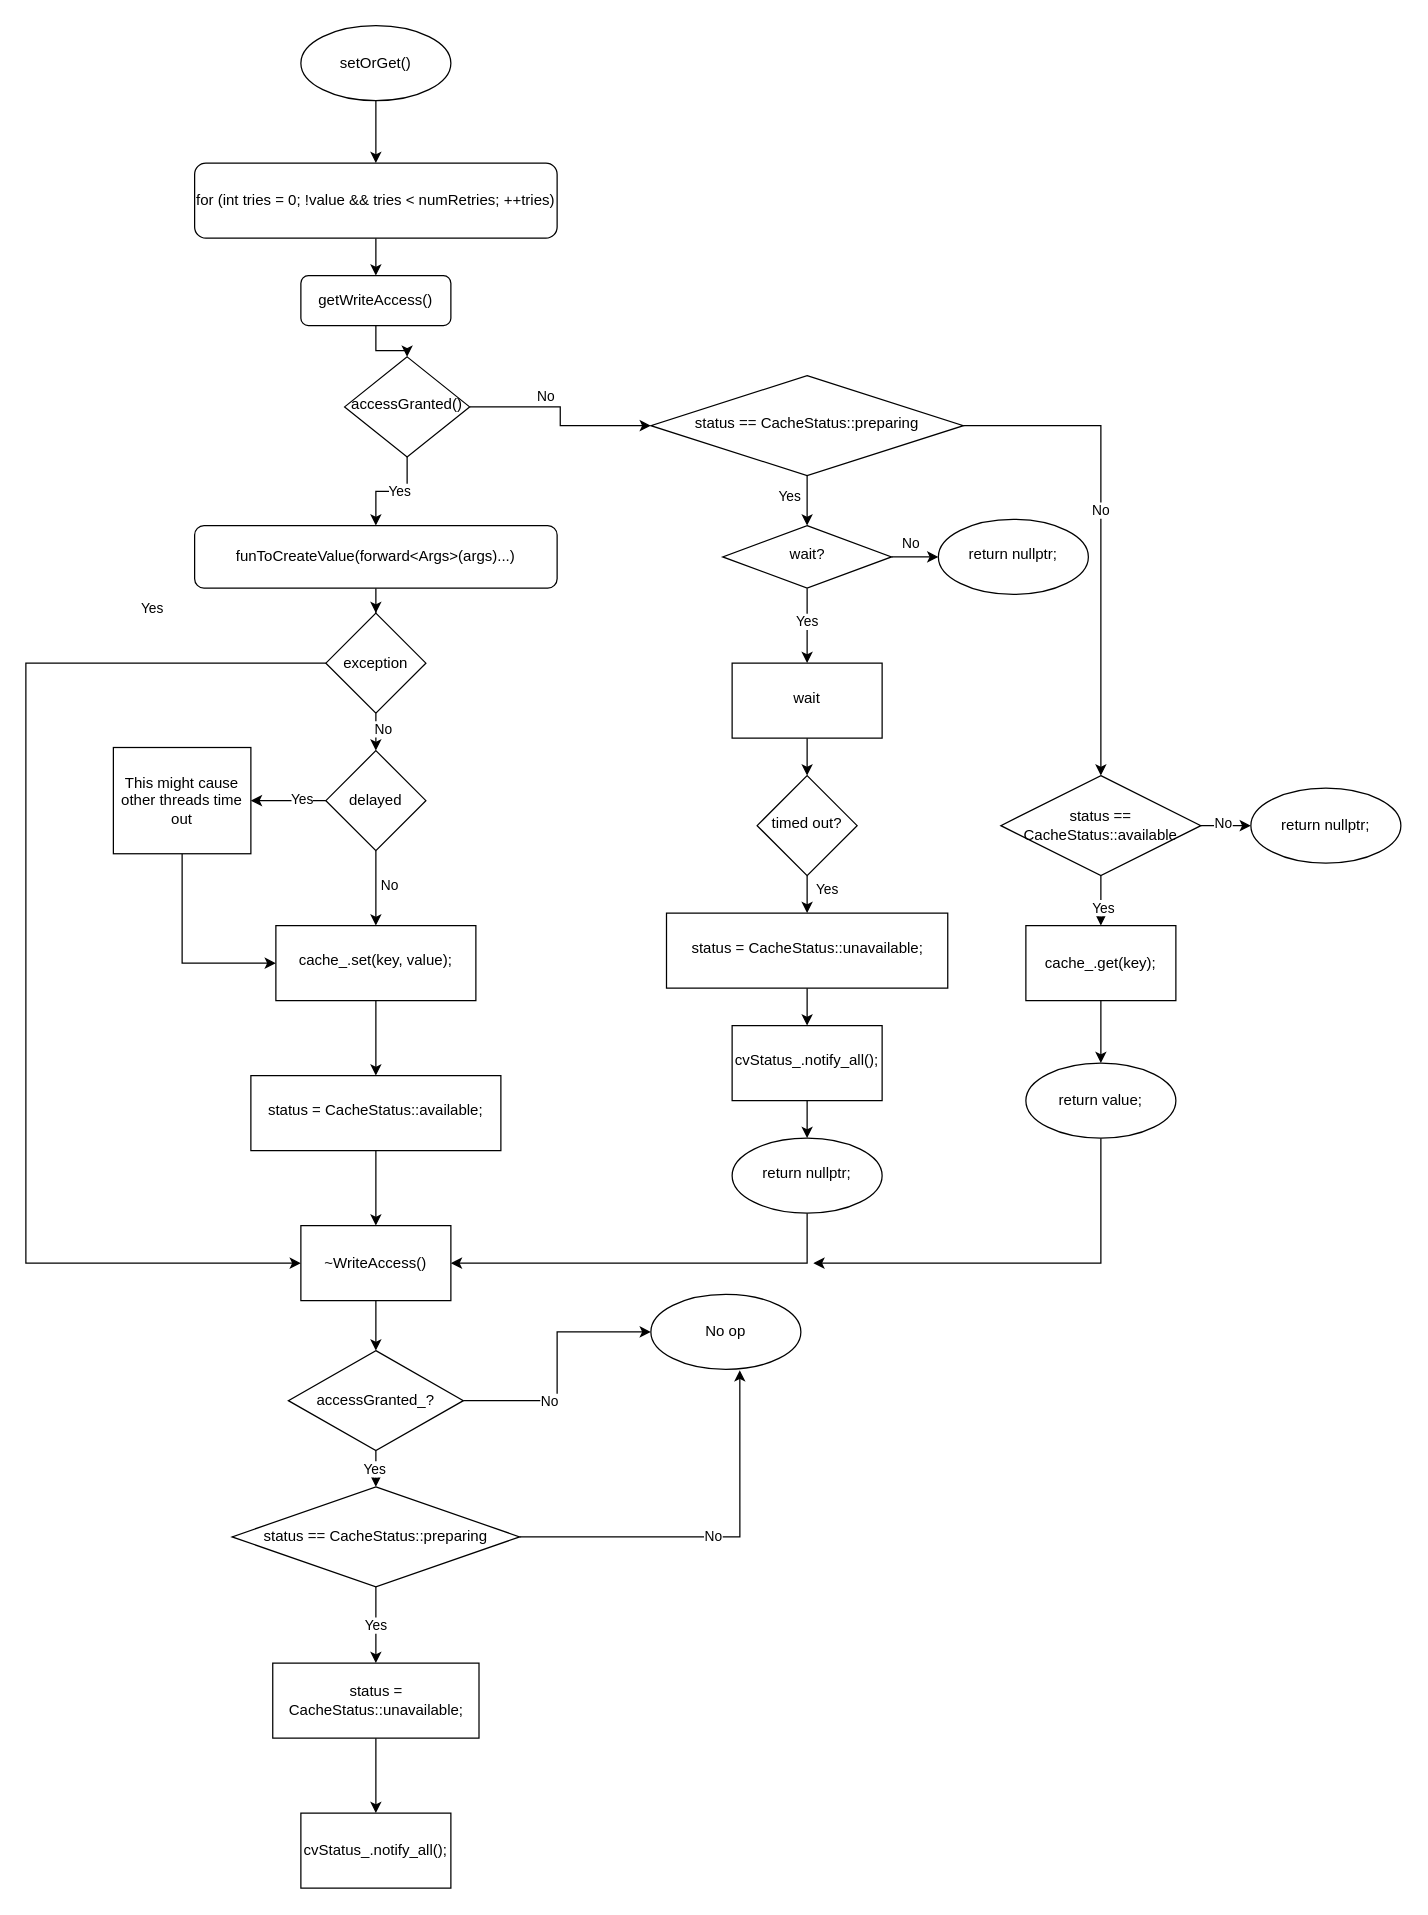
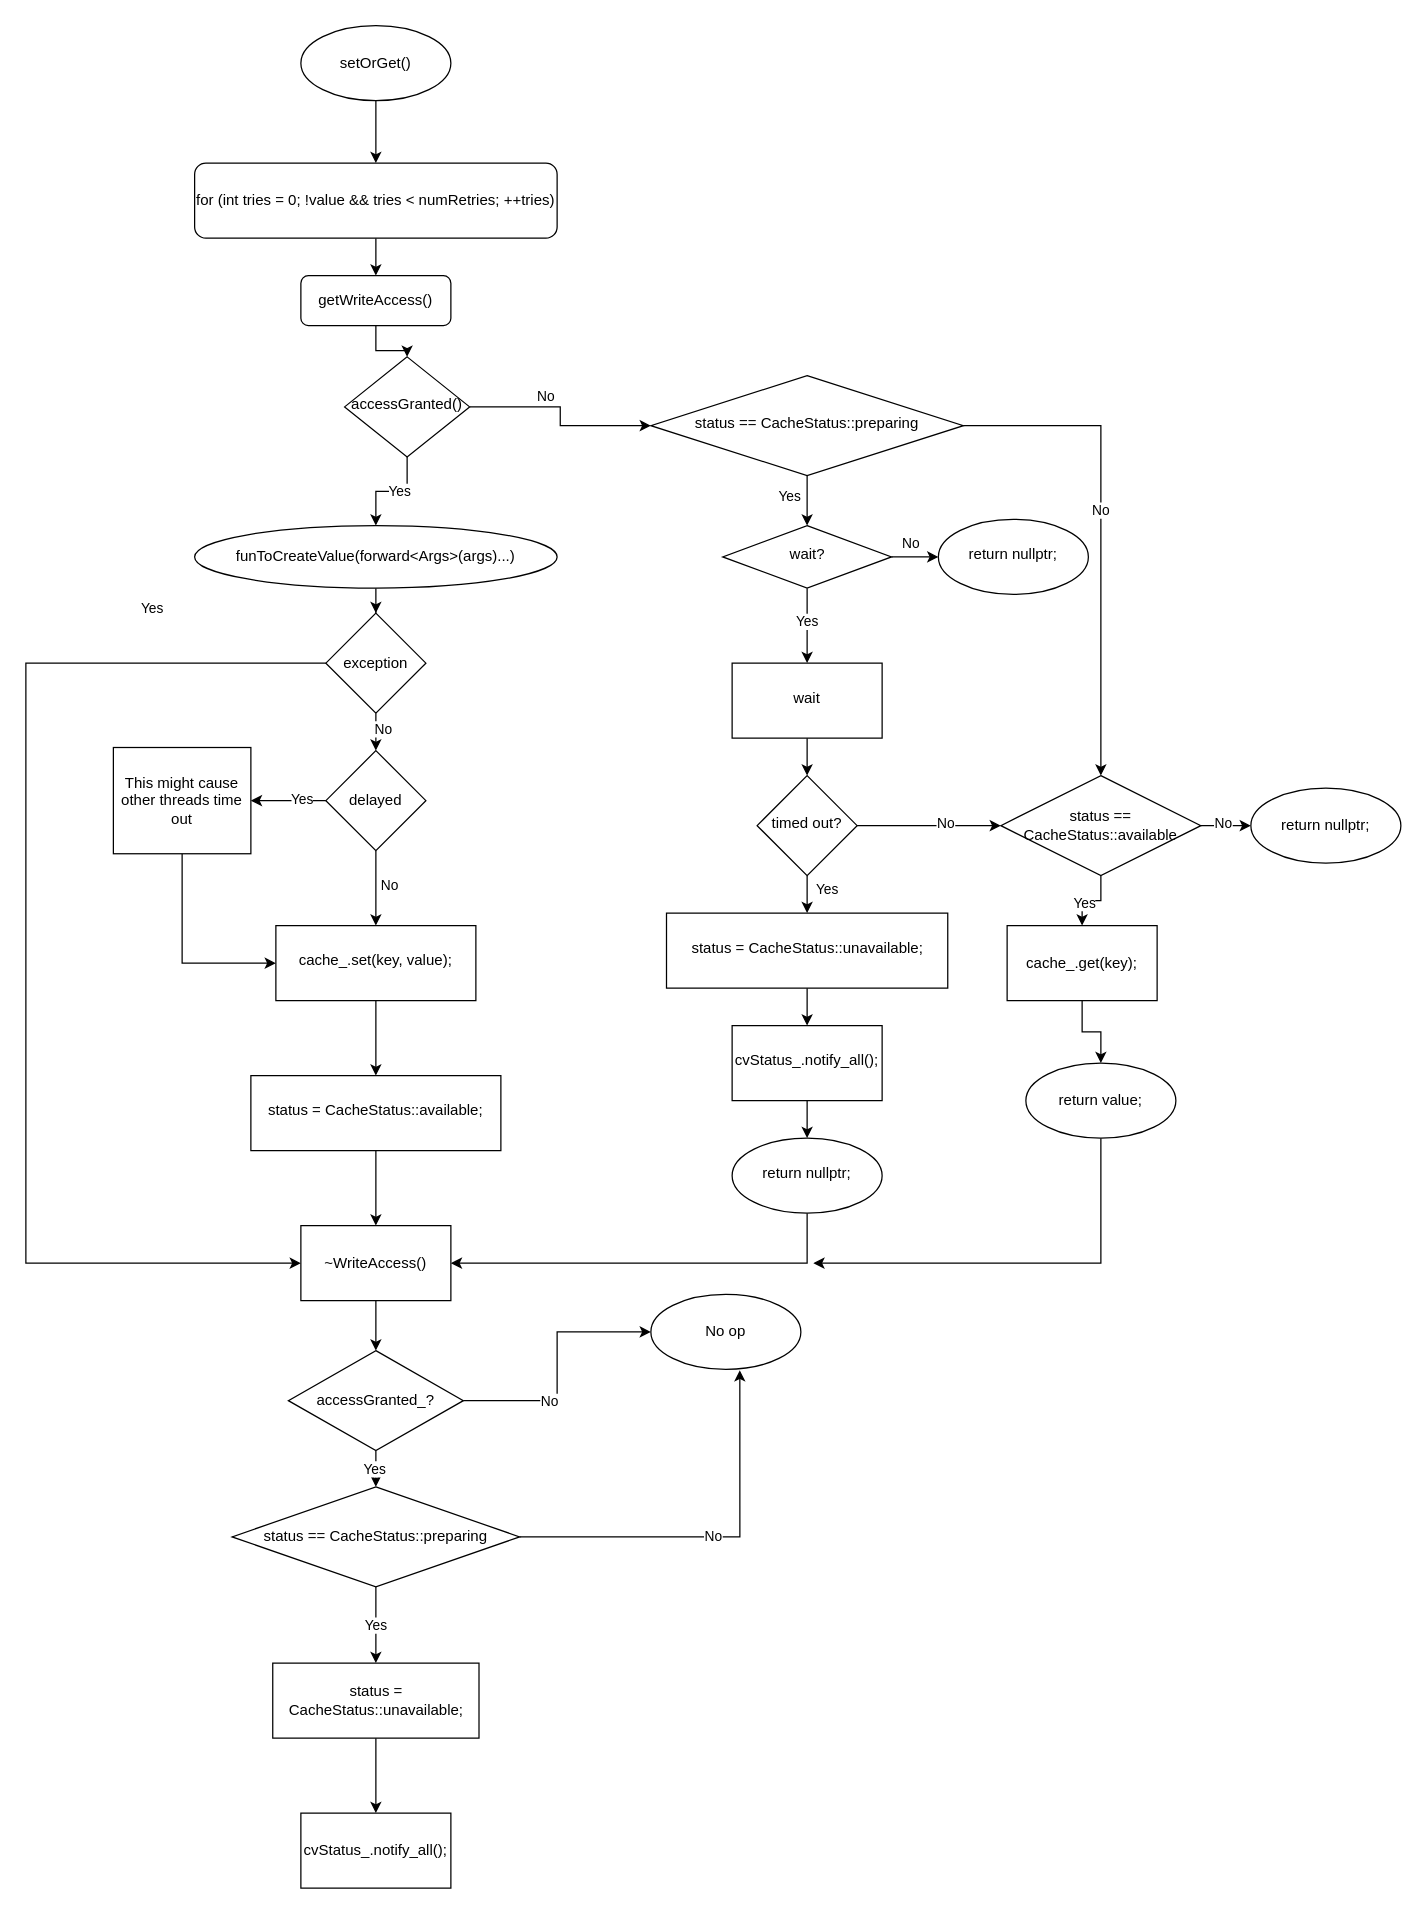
node "funToCreateValue(forward<Args>(args)...)": shape rounded rectangle -> ellipse
edge "timed out?" -> "status == CacheStatus::available": added, label "No"
node "cache_.get(key);": moved (1101, 963) -> (1082, 963)
